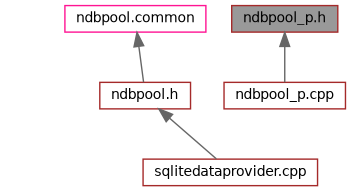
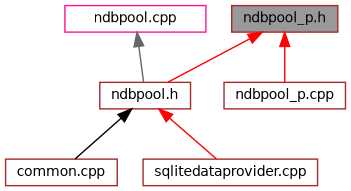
node "ndbpool.common": label "ndbpool.common" -> "ndbpool.cpp"
edge "ndbpool.h" -> "ndbpool_p.h": added
edge "ndbpool_p.cpp" -> "ndbpool_p.h": color gray40 -> red
edge "sqlitedataprovider.cpp" -> "ndbpool.h": color gray40 -> red
node "common.cpp": added
